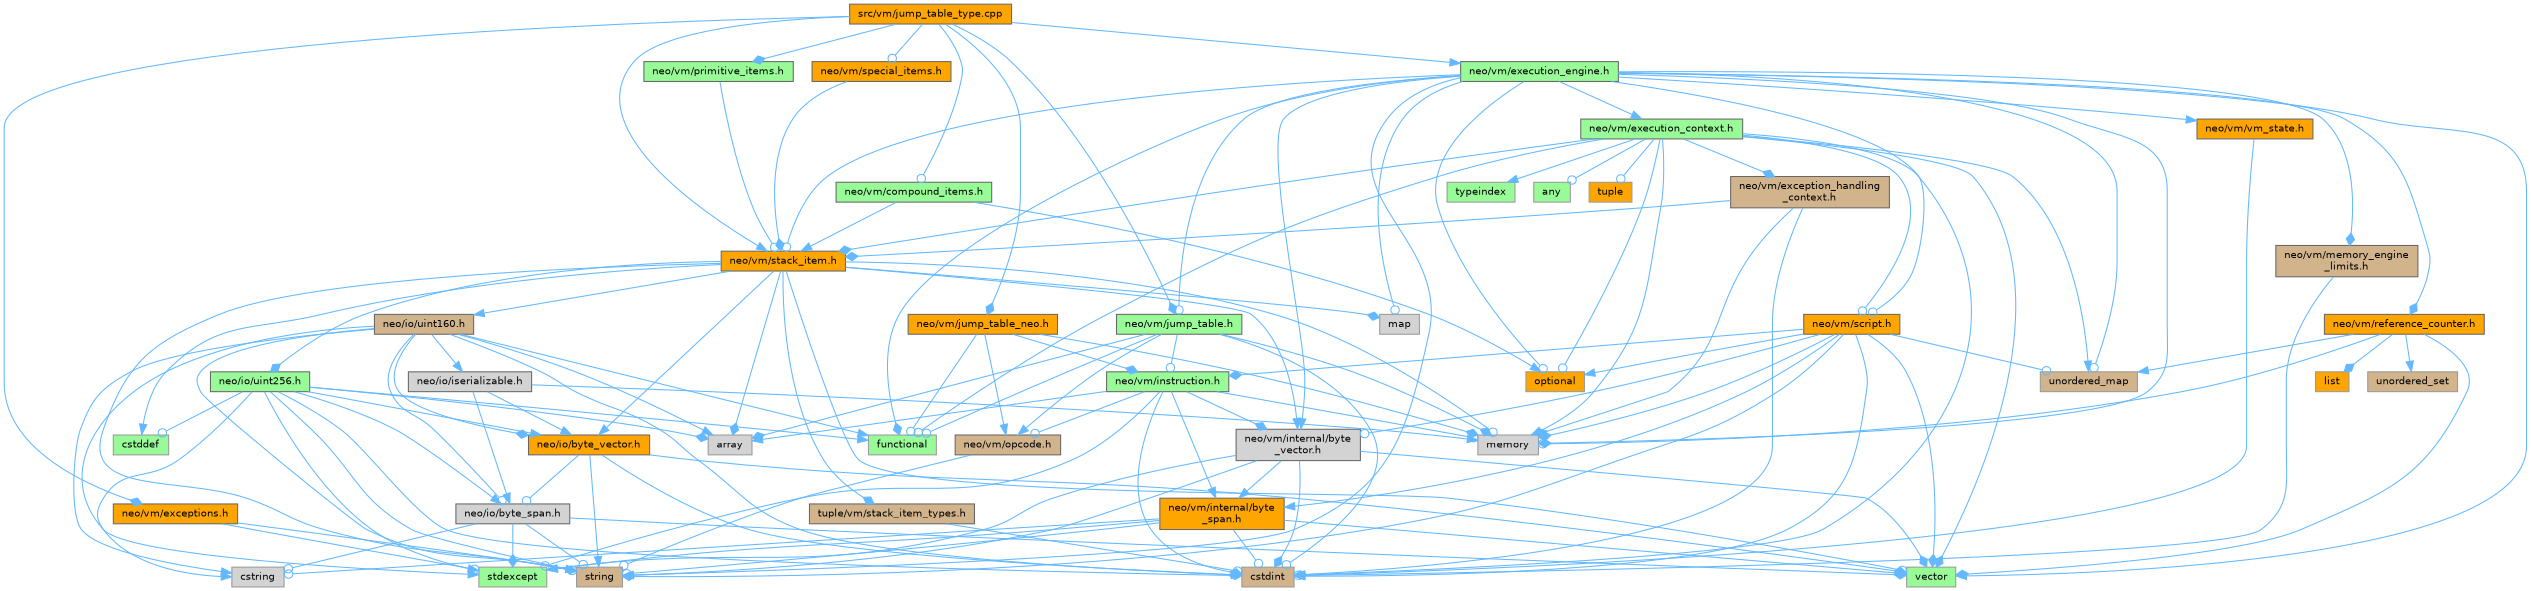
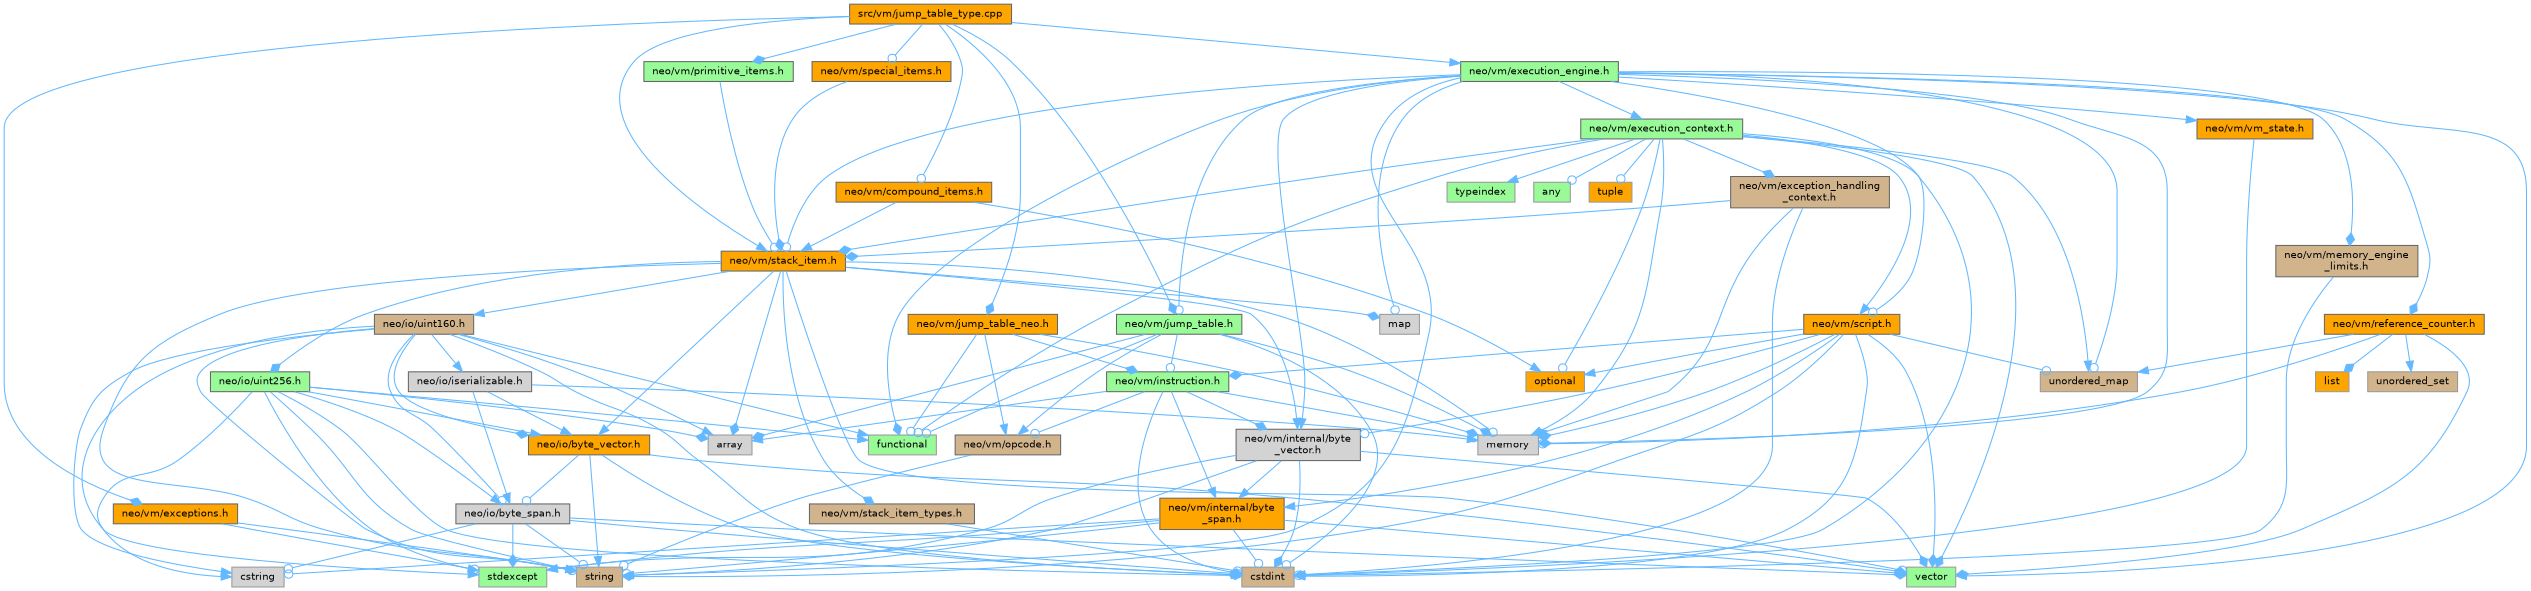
edge "neo/vm/execution_context.h" -> "neo/vm/script.h": arrowhead odot -> normal
node "neo/vm/compound_items.h": fillcolor palegreen -> orange
edge "neo/vm/execution_engine.h" -> "optional": removed
node "cstddef": removed
edge "neo/vm/instruction.h" -> "stdexcept": removed
node "tuple/vm/stack_item_types.h": label "tuple/vm/stack_item_types.h" -> "neo/vm/stack_item_types.h"
edge "neo/io/byte_span.h" -> "cstdint": added
